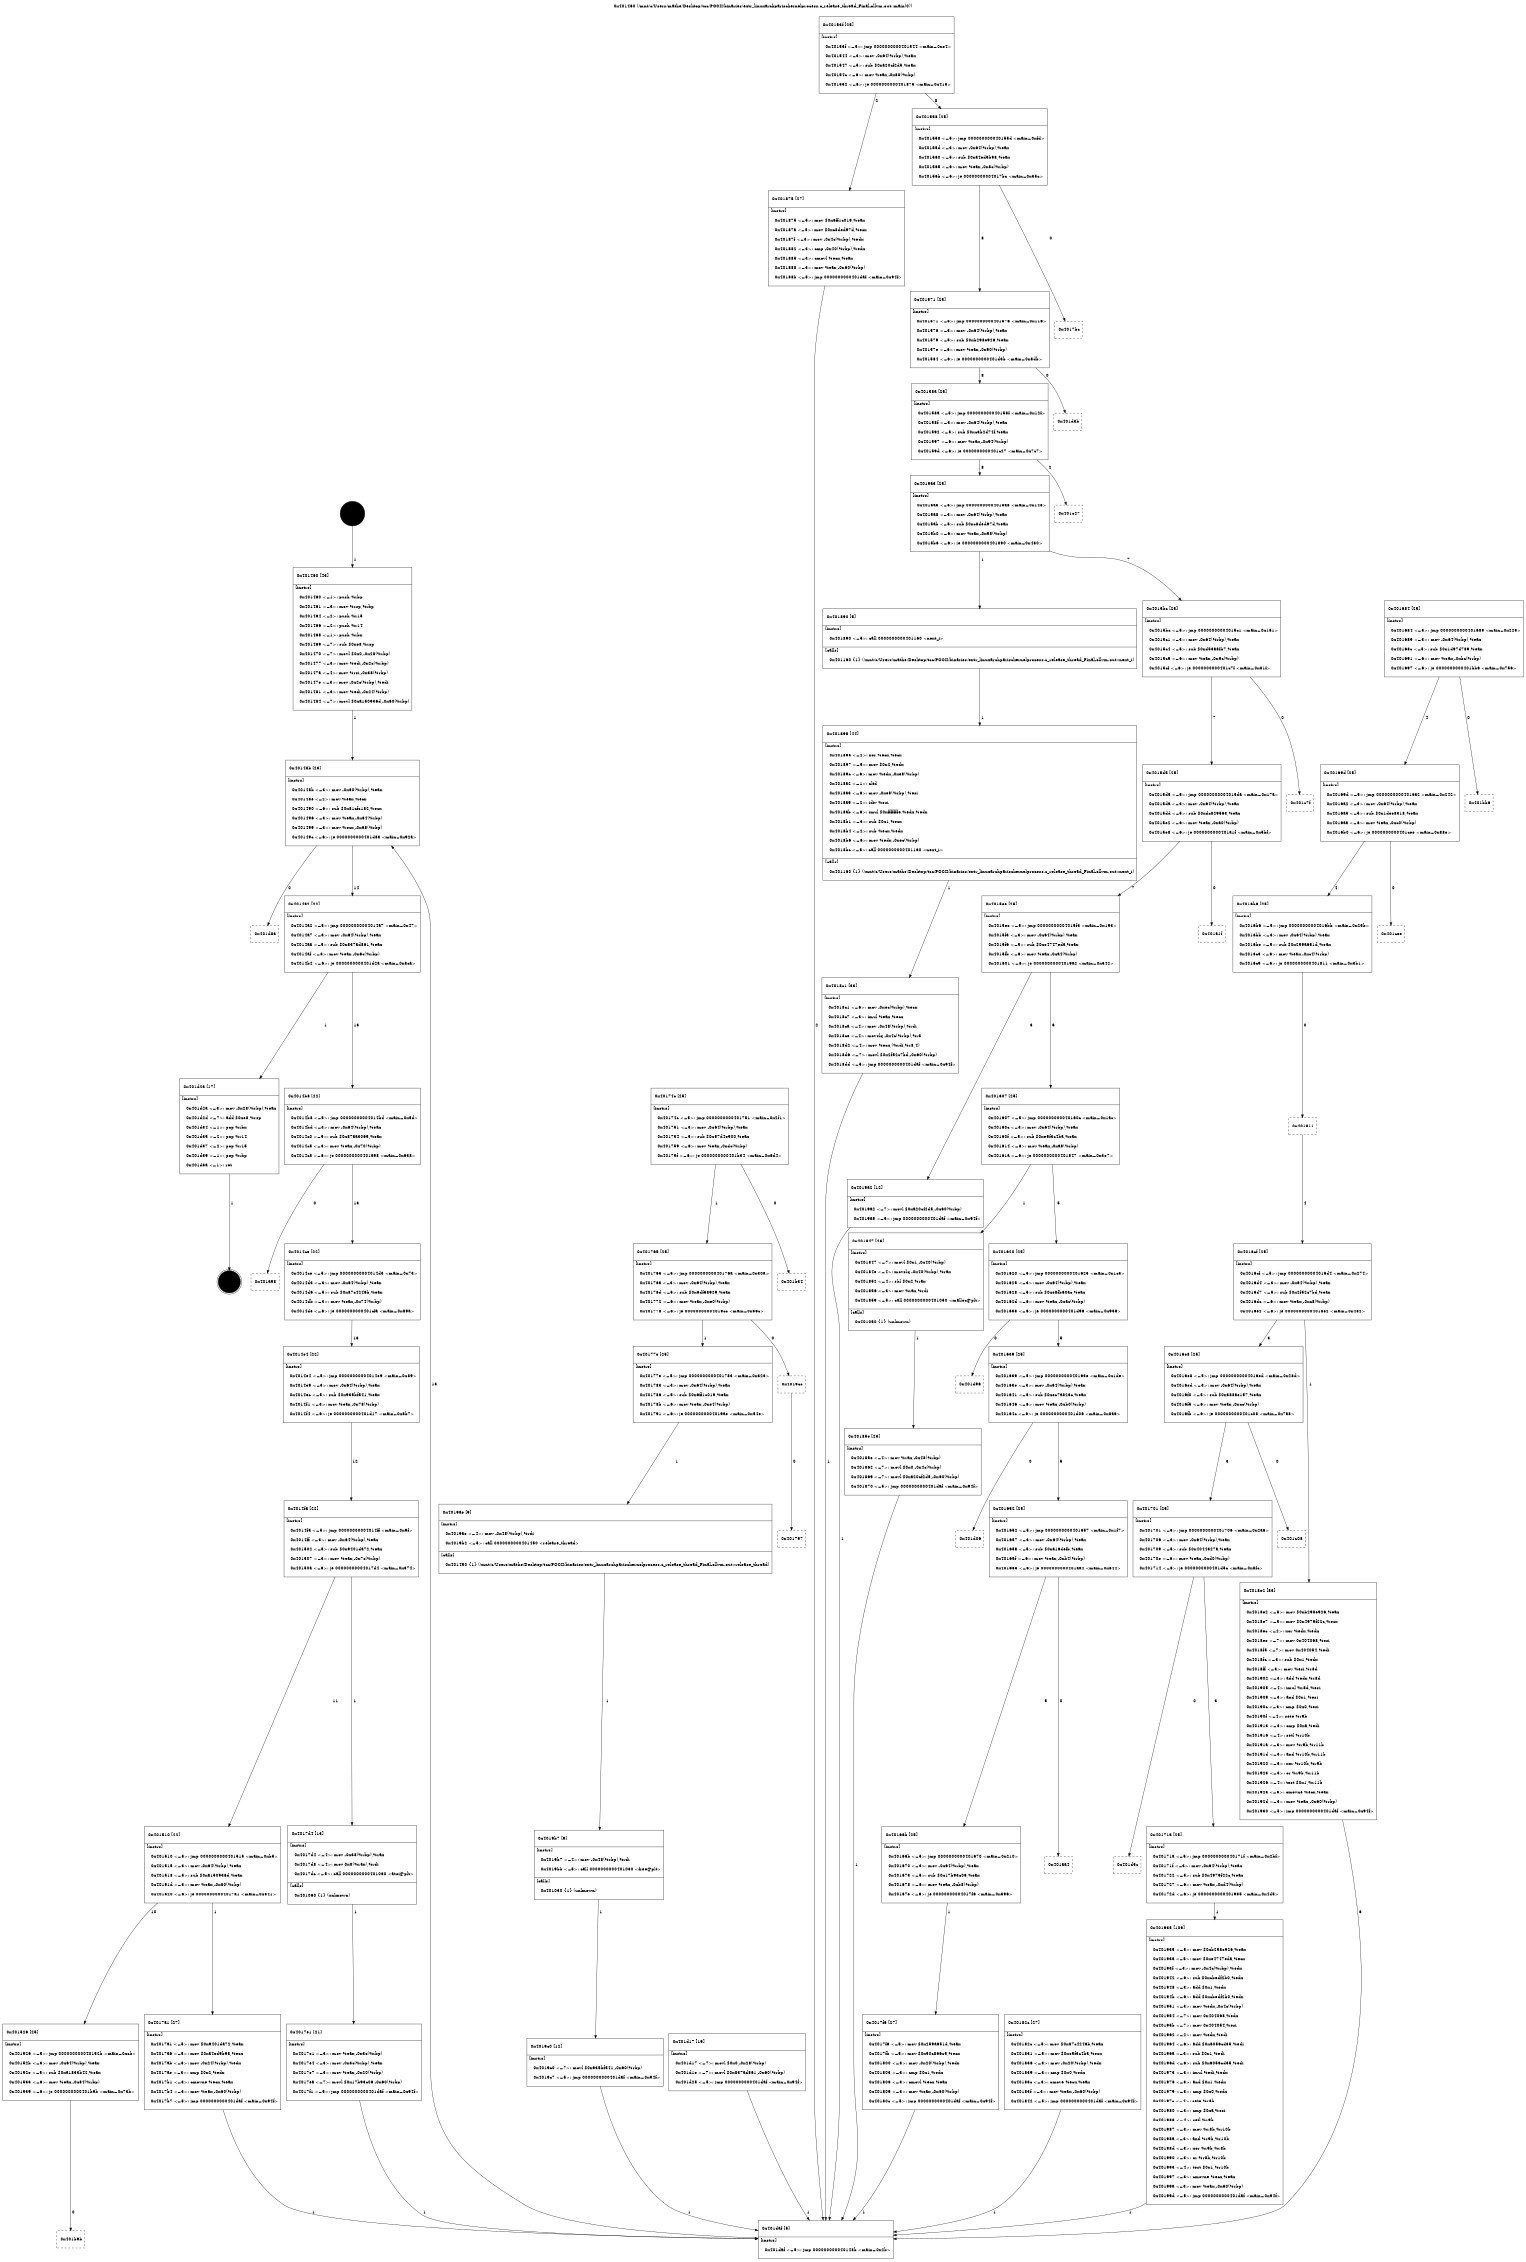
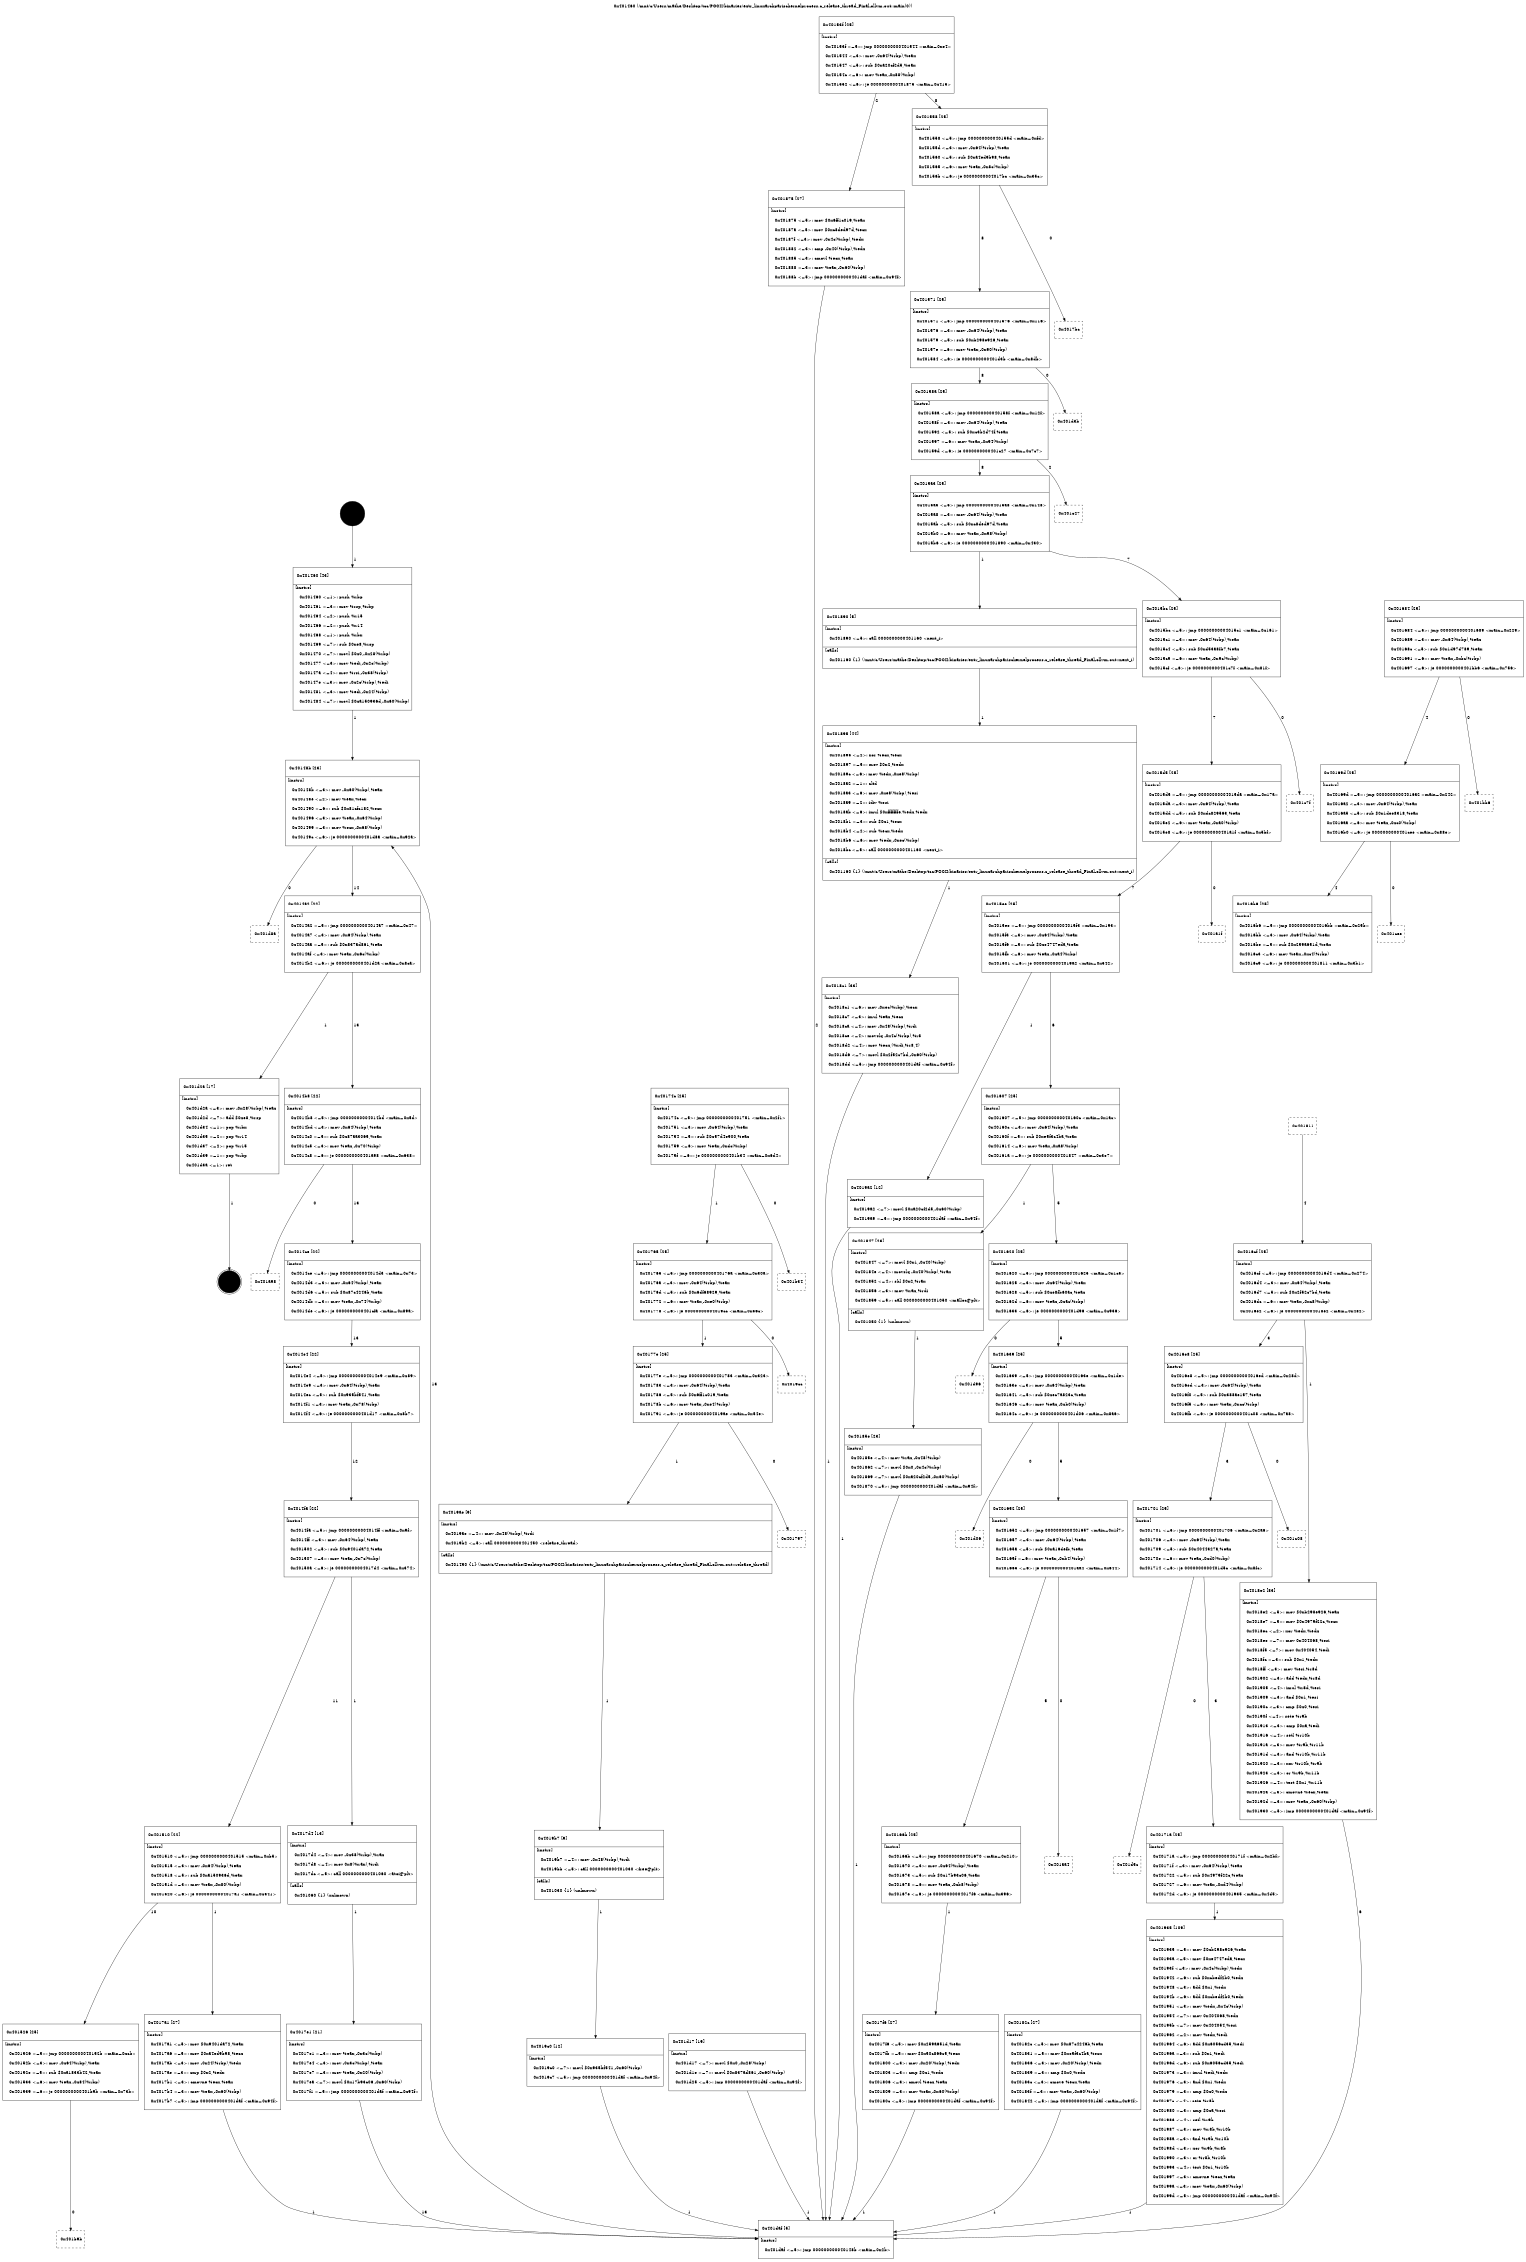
edge "0x4015ee [25]" -> "0x4019a2 [12]": label " 3" -> " 1"
edge "0x4016b6 [25]" -> "0x401811": removed, label "0"
edge "0x4019cc" -> "0x401797": now "0x40177e [25]" -> "0x401797"
edge "0x4017e1 [21]" -> "0x401daf [5]": label " 1" -> " 13"
